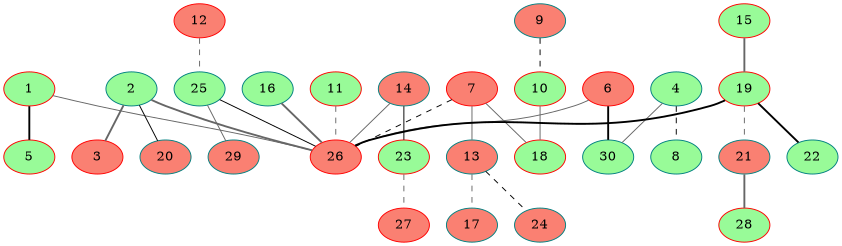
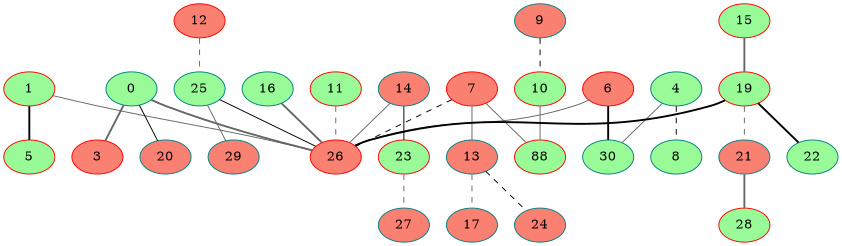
node "2": label "2" -> "0"
node "18": label "18" -> "88"
node "27": color red -> teal
